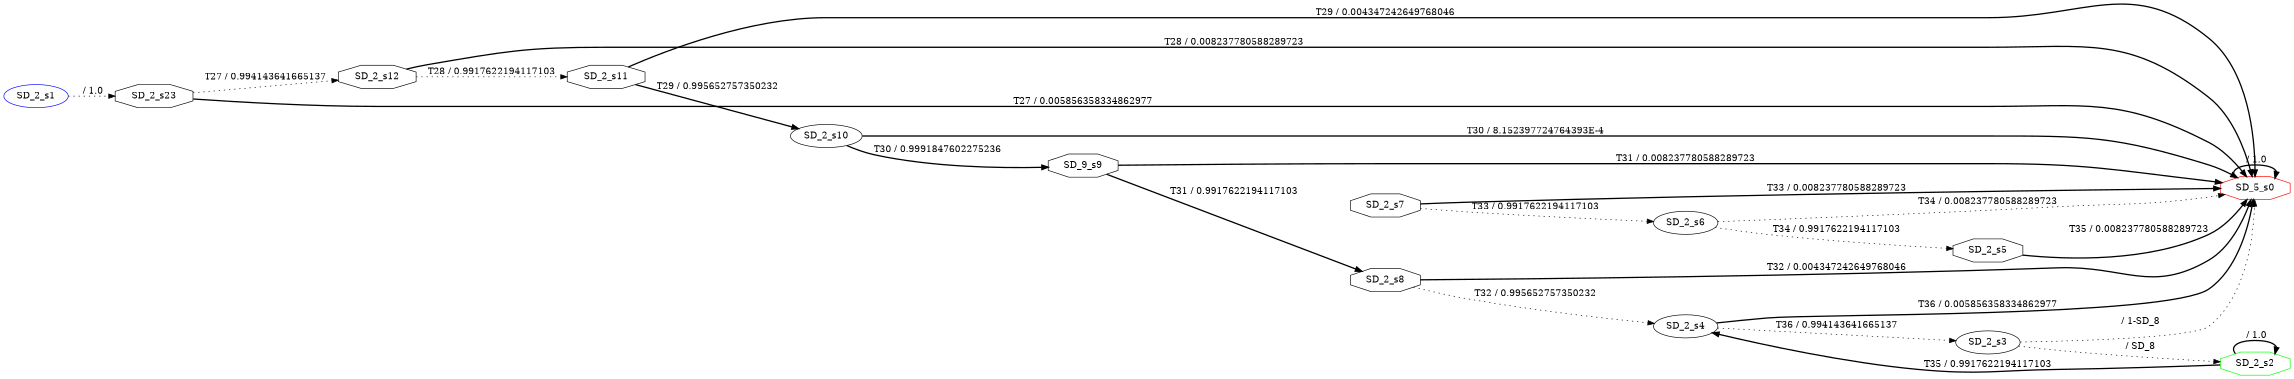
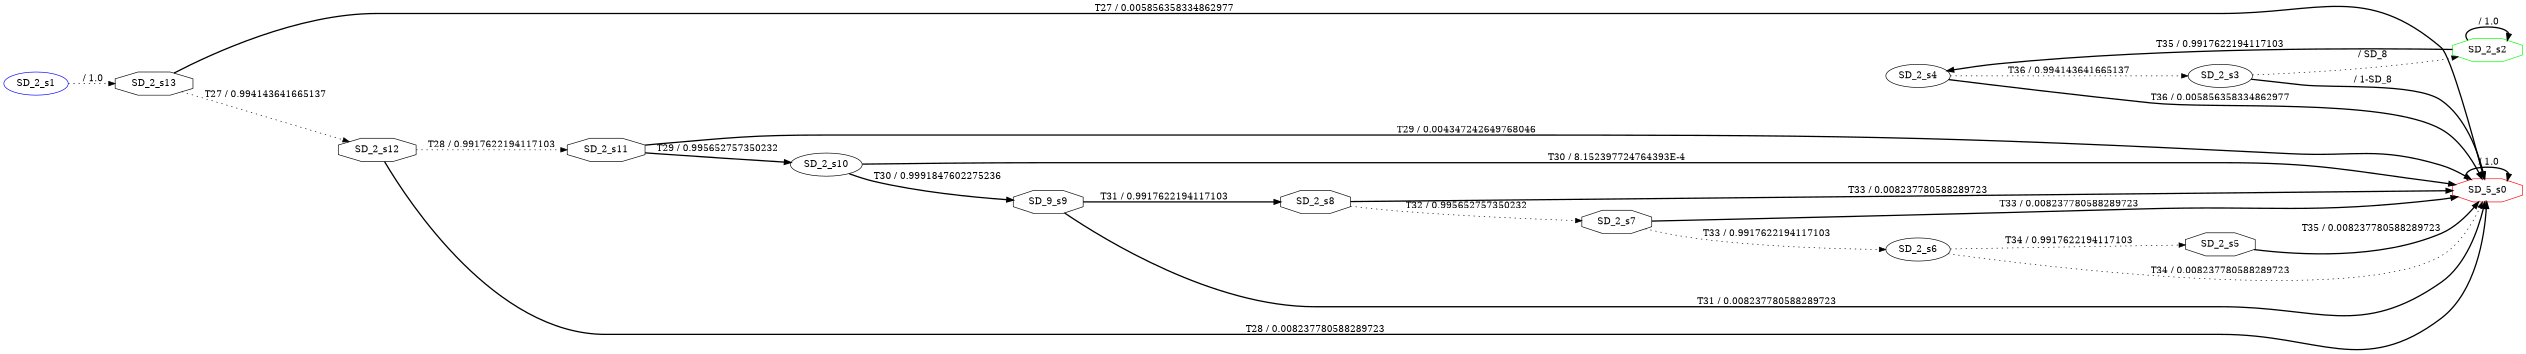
node "SD_2_s23": label "SD_2_s23" -> "SD_2_s13"
edge "SD_2_s8" -> "SD_5_s0": label "T32 / 0.004347242649768046" -> "T33 / 0.008237780588289723"
edge "SD_2_s8" -> "SD_2_s4": now "SD_2_s8" -> "SD_2_s7"
edge "SD_2_s3" -> "SD_5_s0": style dotted -> bold
